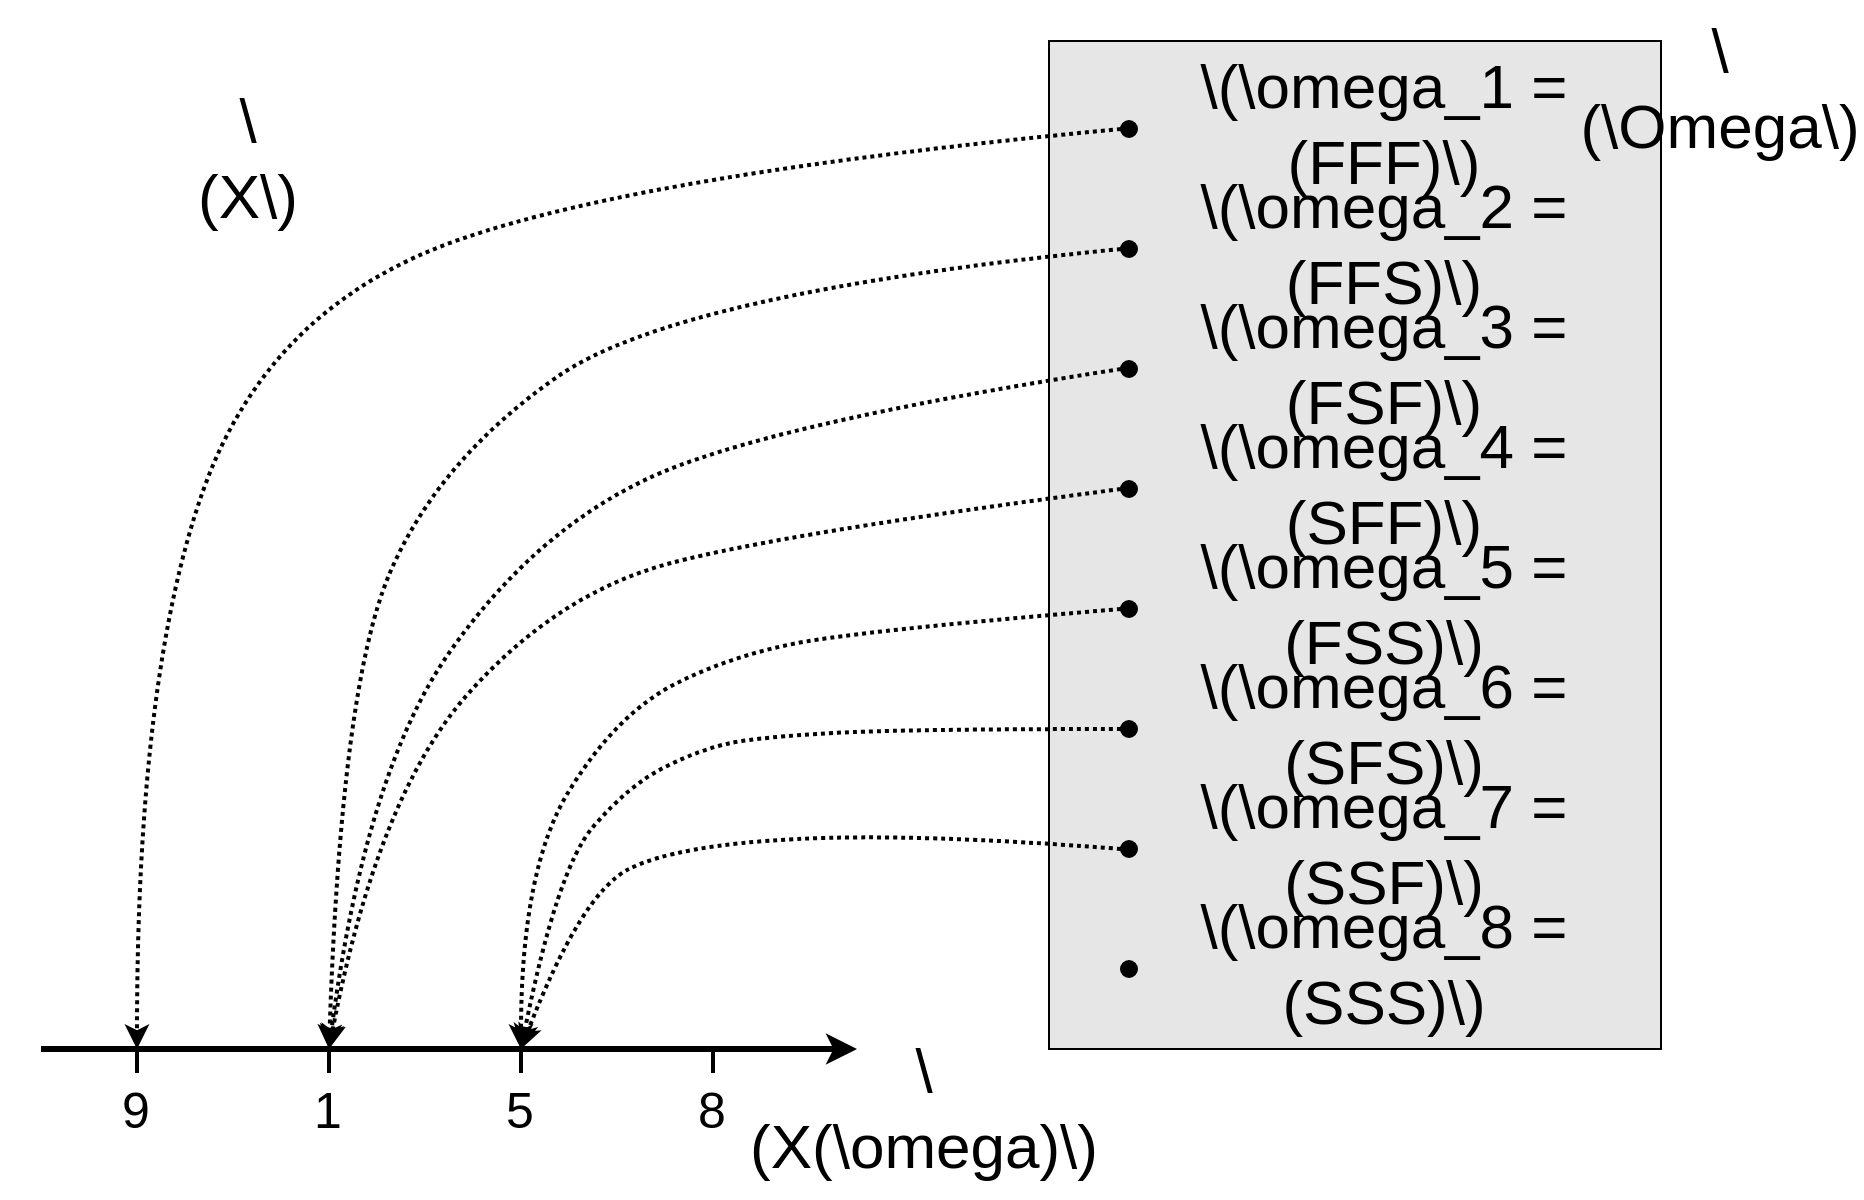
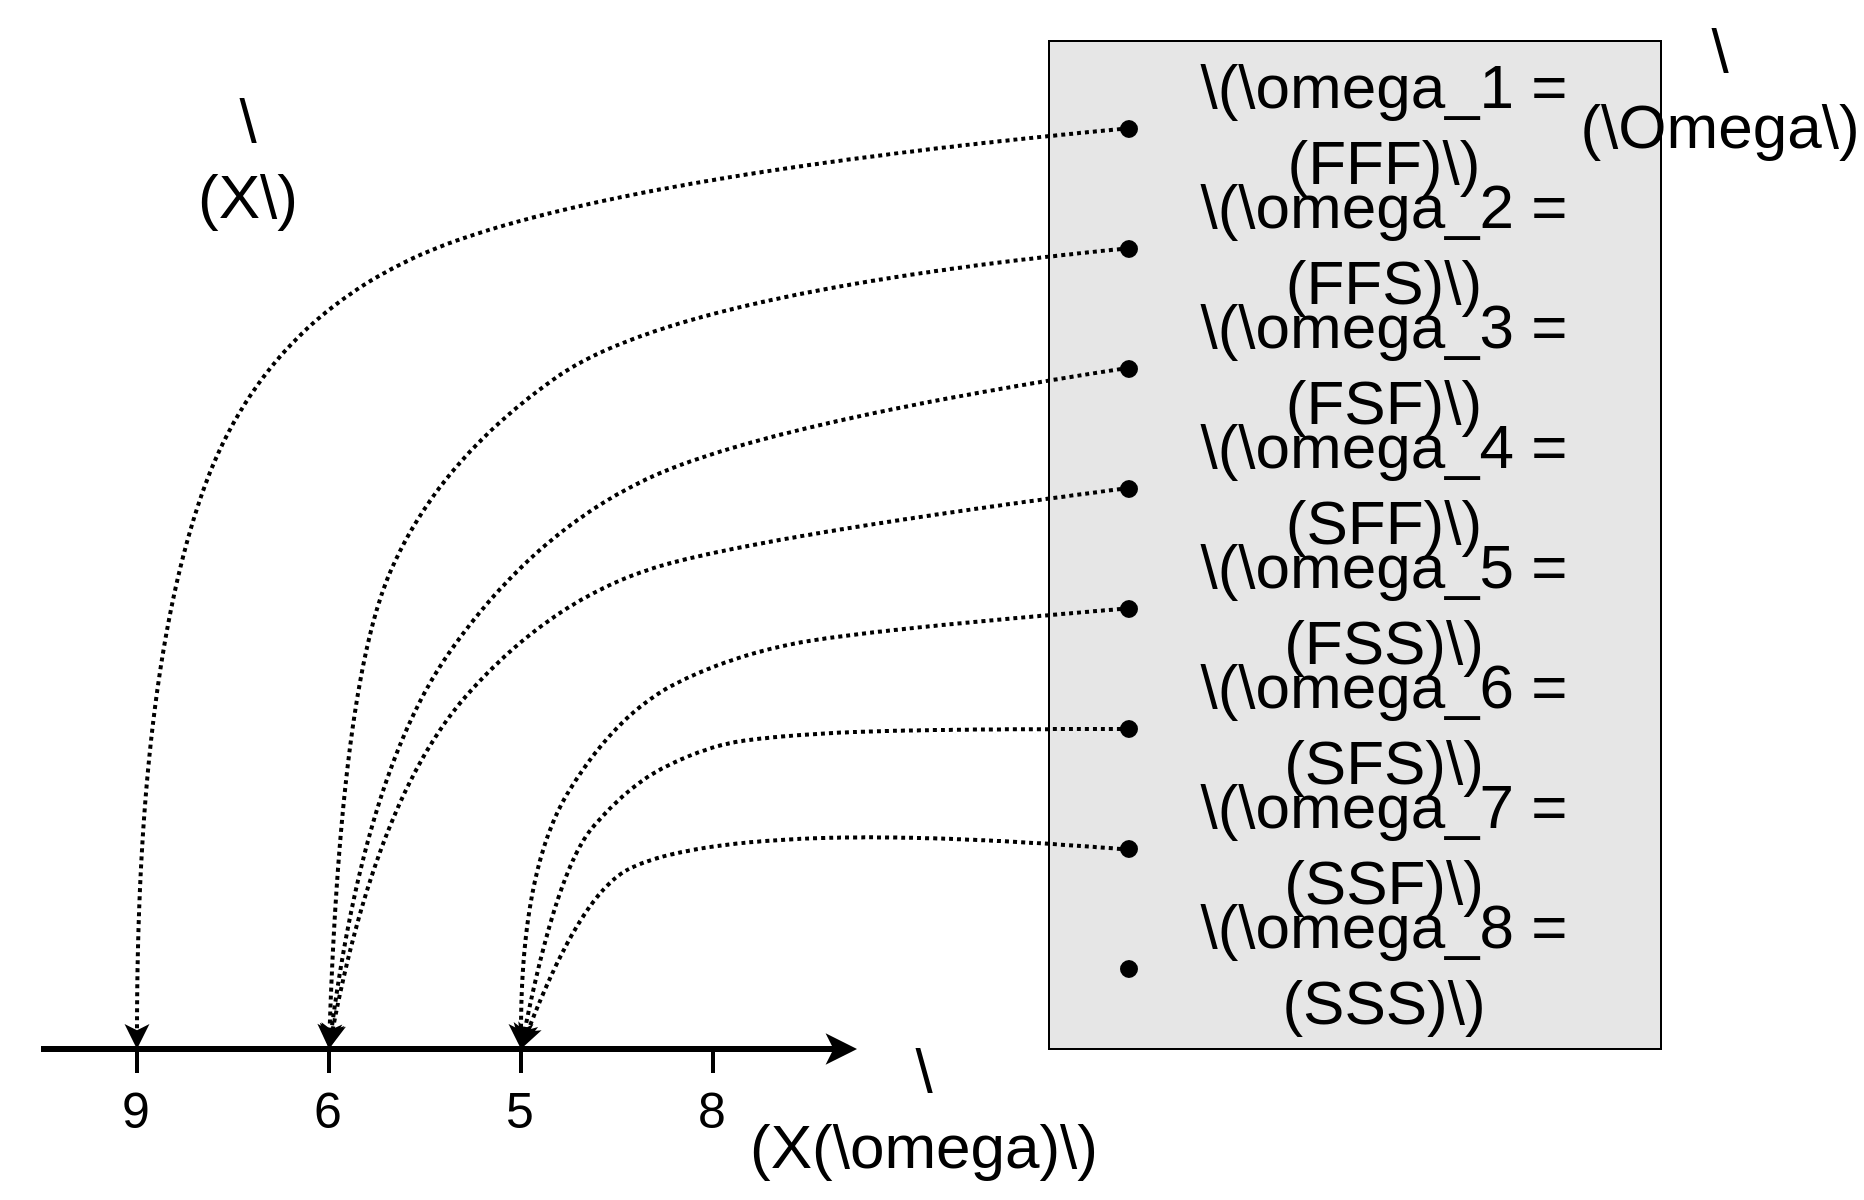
node "1": label "1" -> "6"
